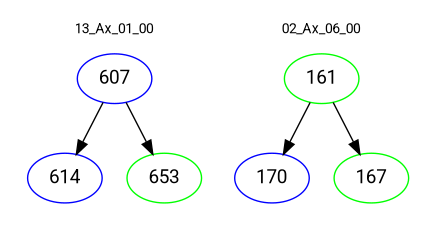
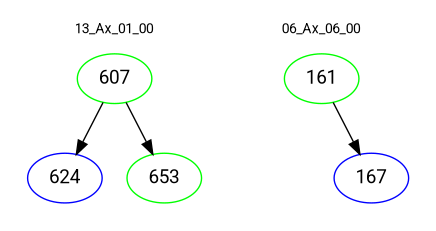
cluster "02_Ax_06_00": label "02_Ax_06_00" -> "06_Ax_06_00"
node "607": color blue -> green
node "614": label "614" -> "624"
node "170": removed
node "167": color green -> blue
